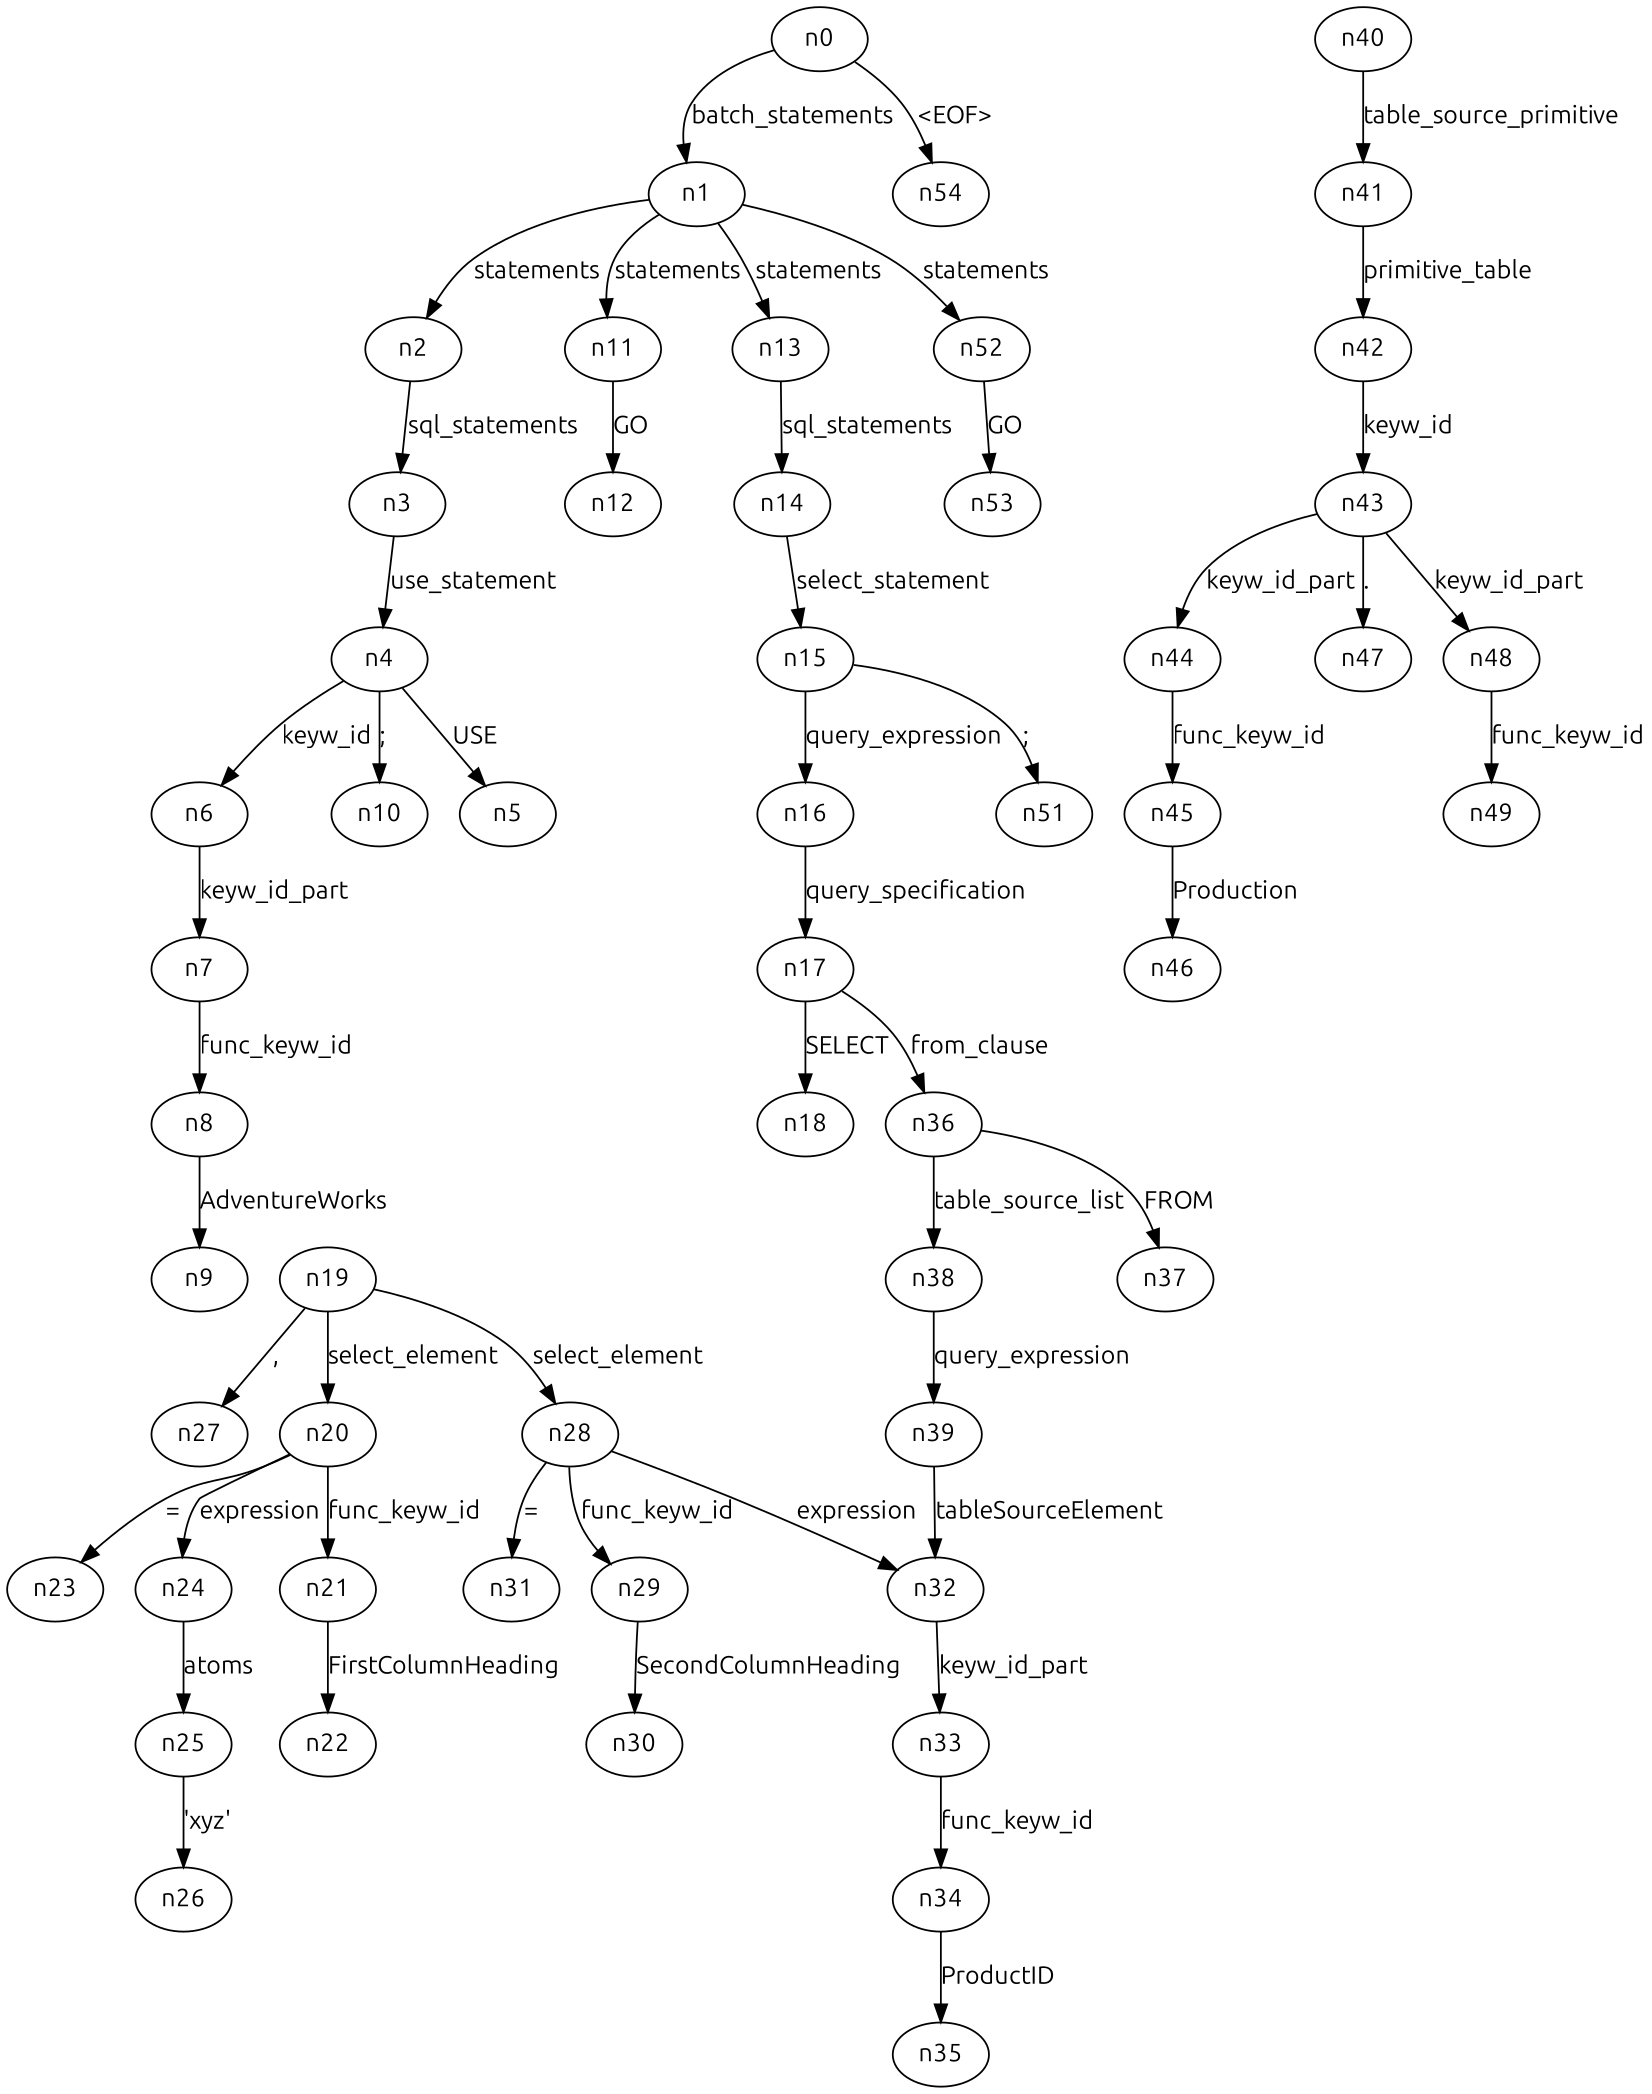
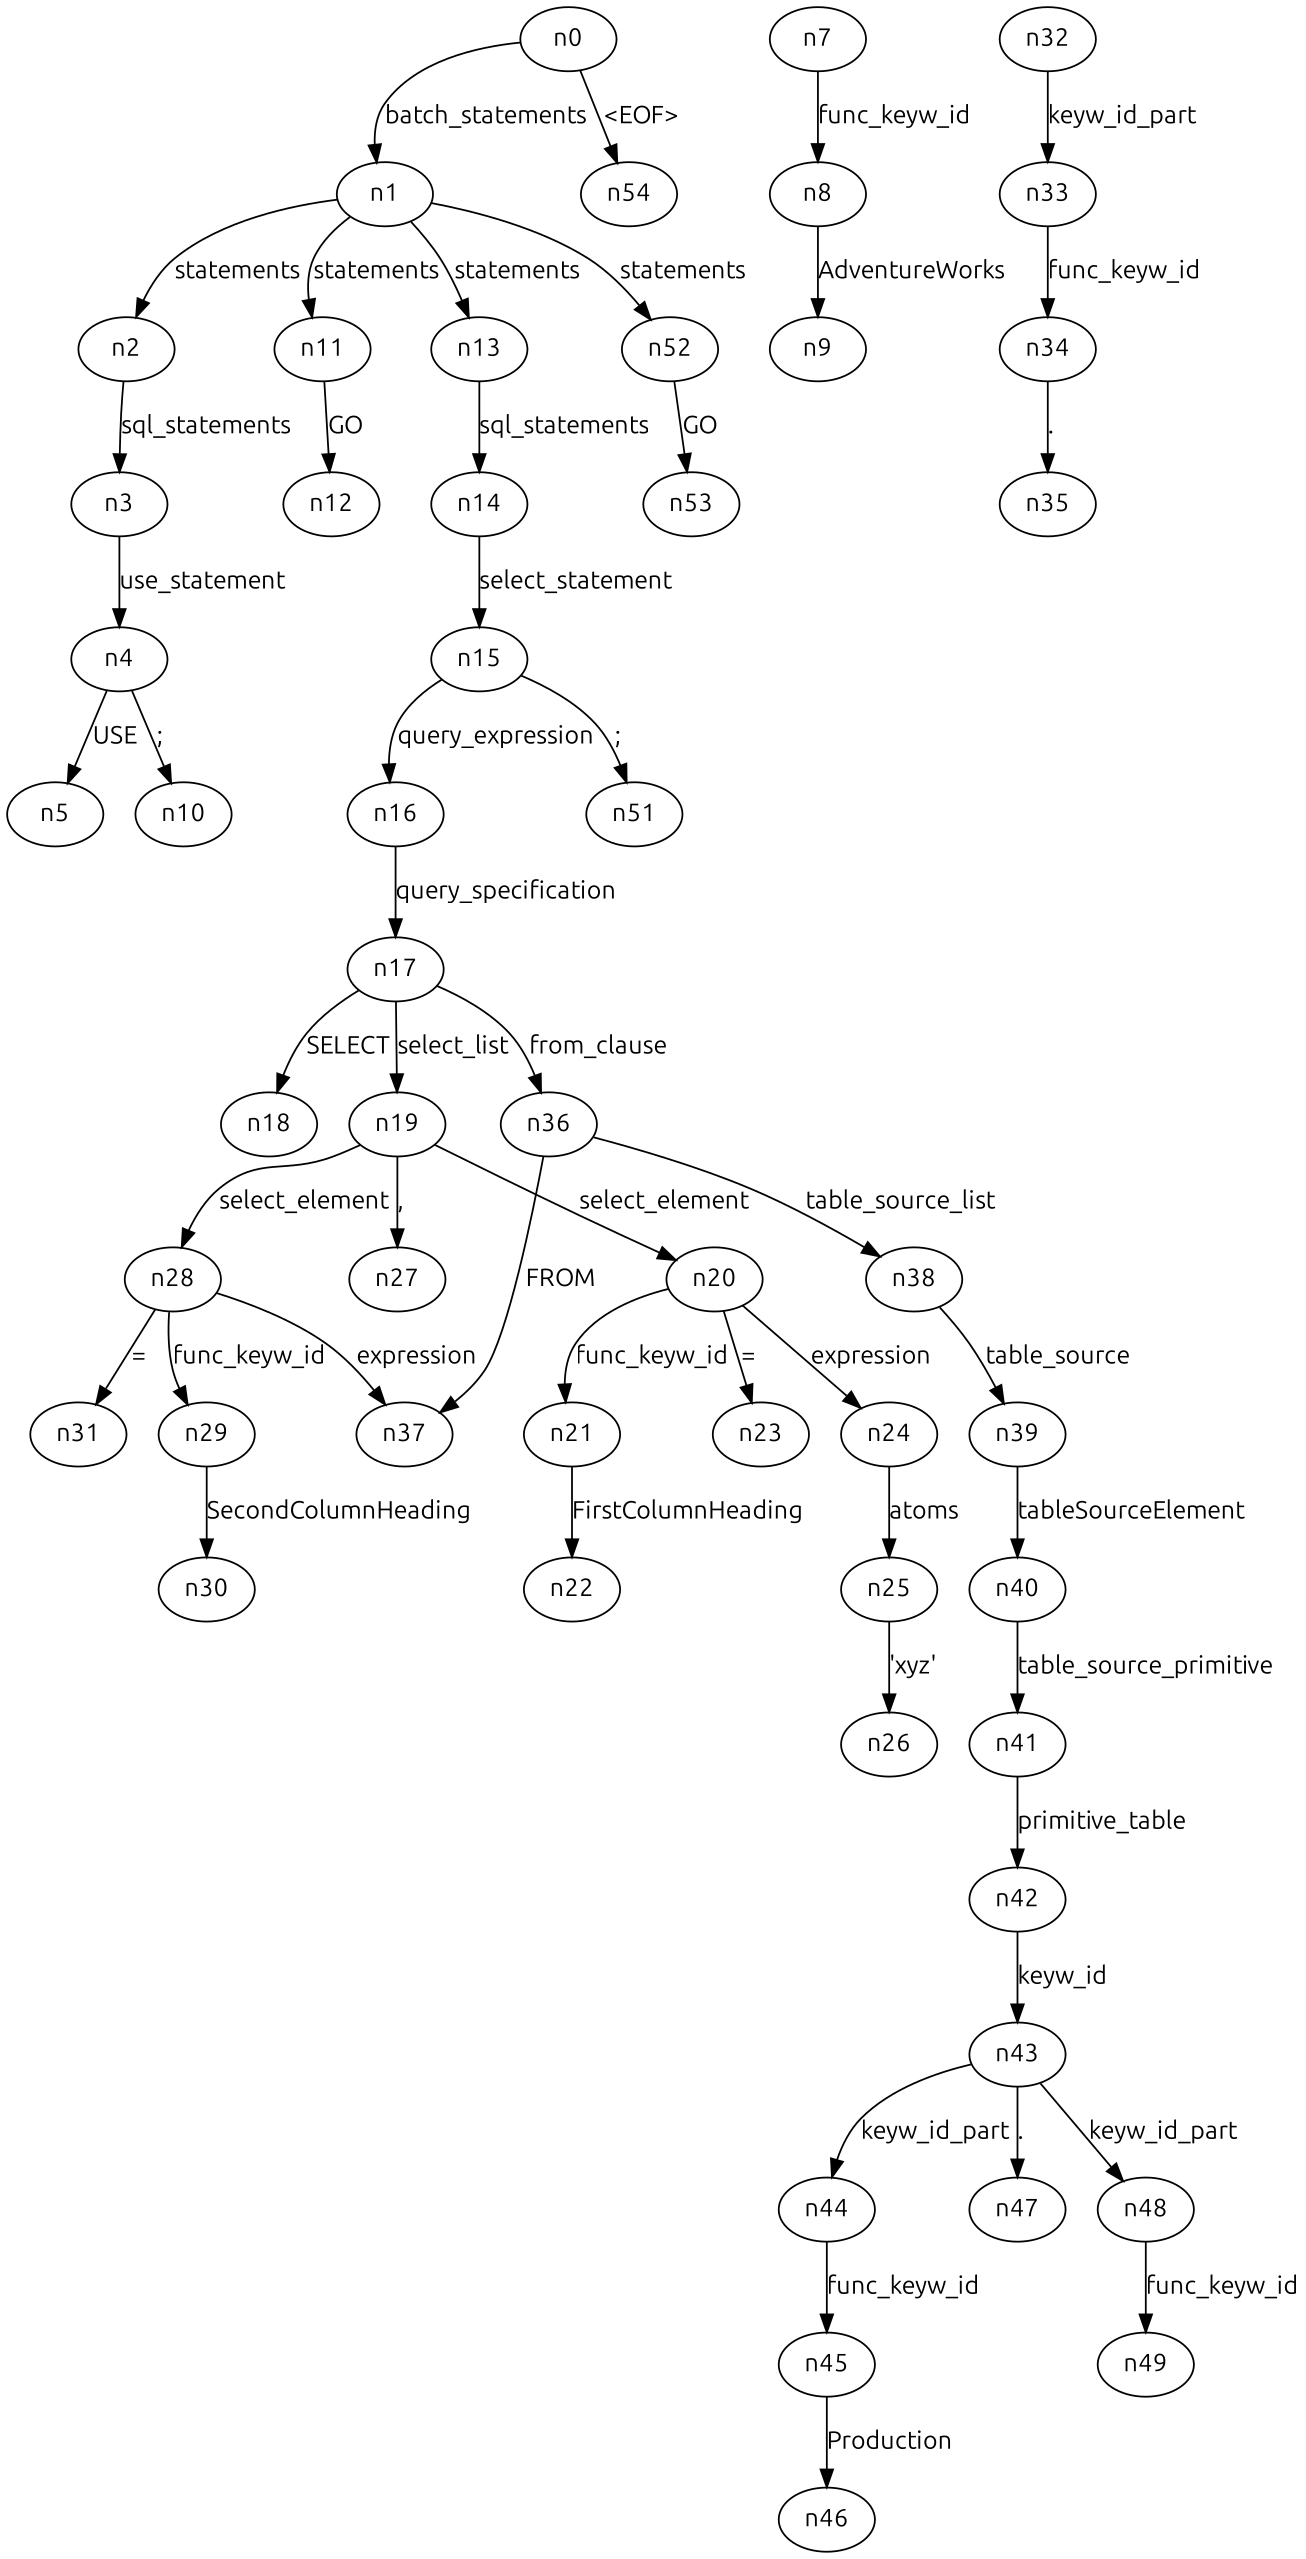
node "n6": removed
edge "n17" -> "n19": added, label "select_list"
edge "n38" -> "n39": label "query_expression" -> "table_source"
edge "n39" -> "n32": now "n39" -> "n40"
edge "n28" -> "n32": now "n28" -> "n37"
edge "n34" -> "n35": label "ProductID" -> "."
